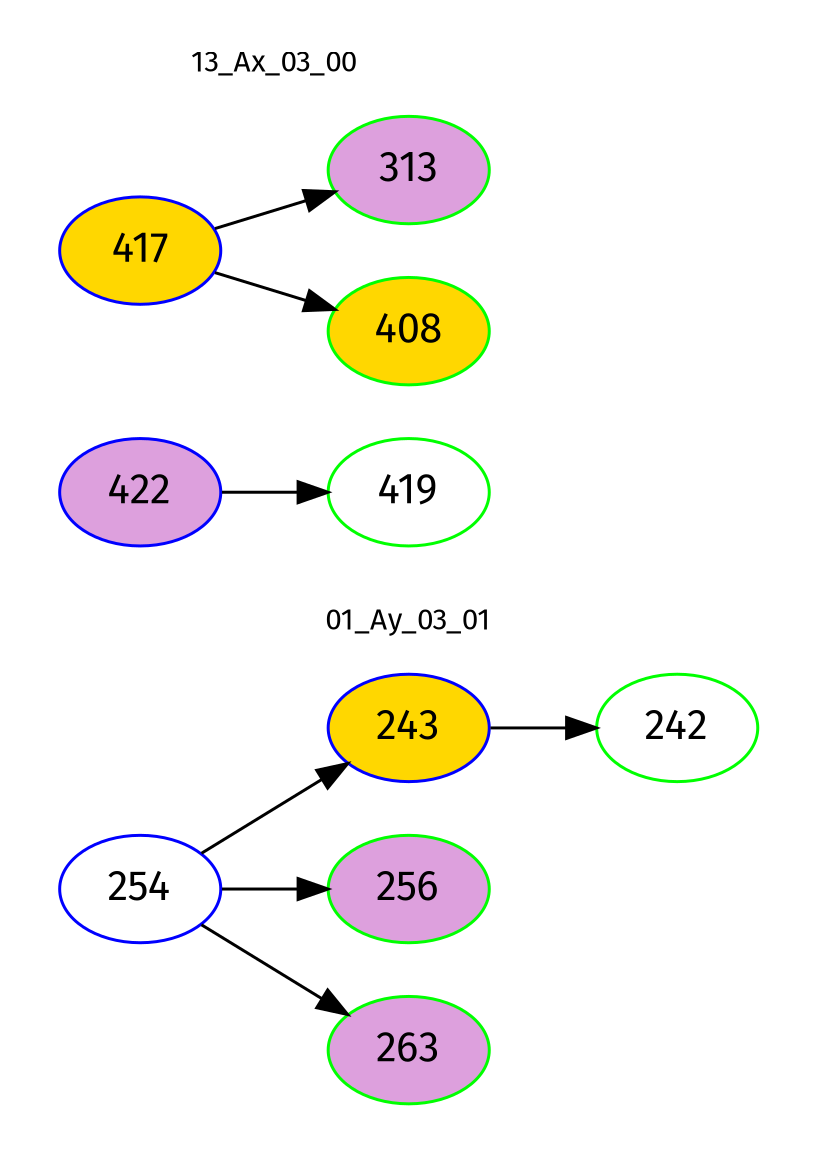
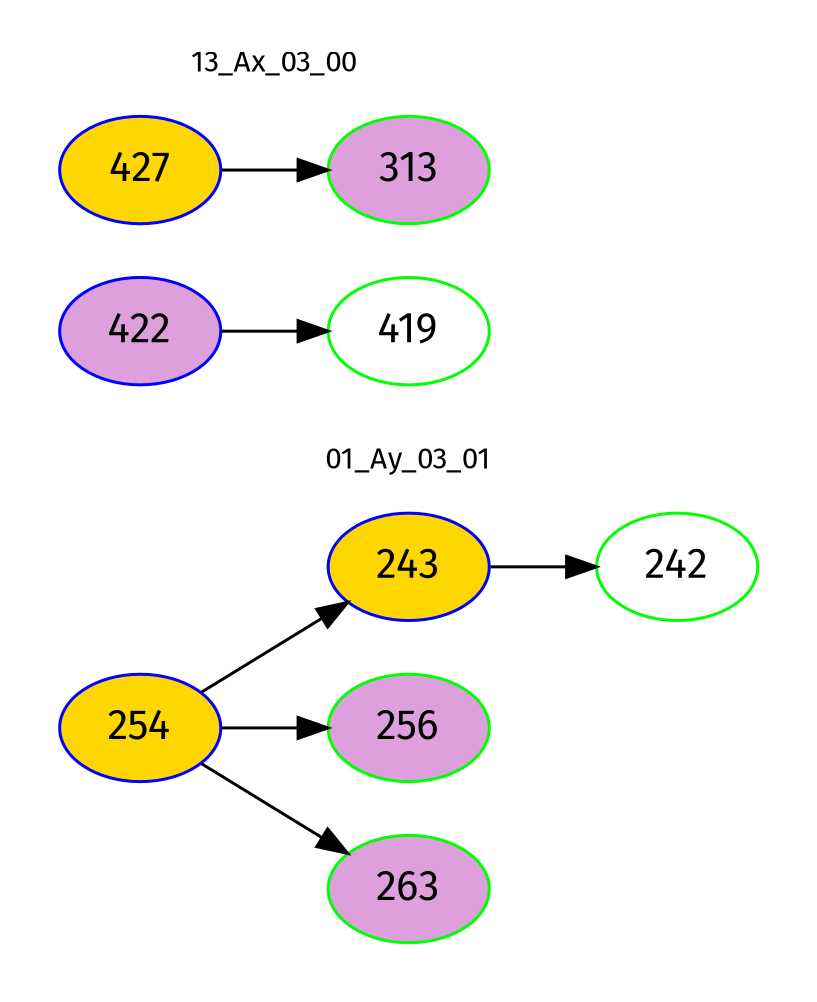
node "417": label "417" -> "427"
node "408": removed
node "254": fillcolor white -> gold
